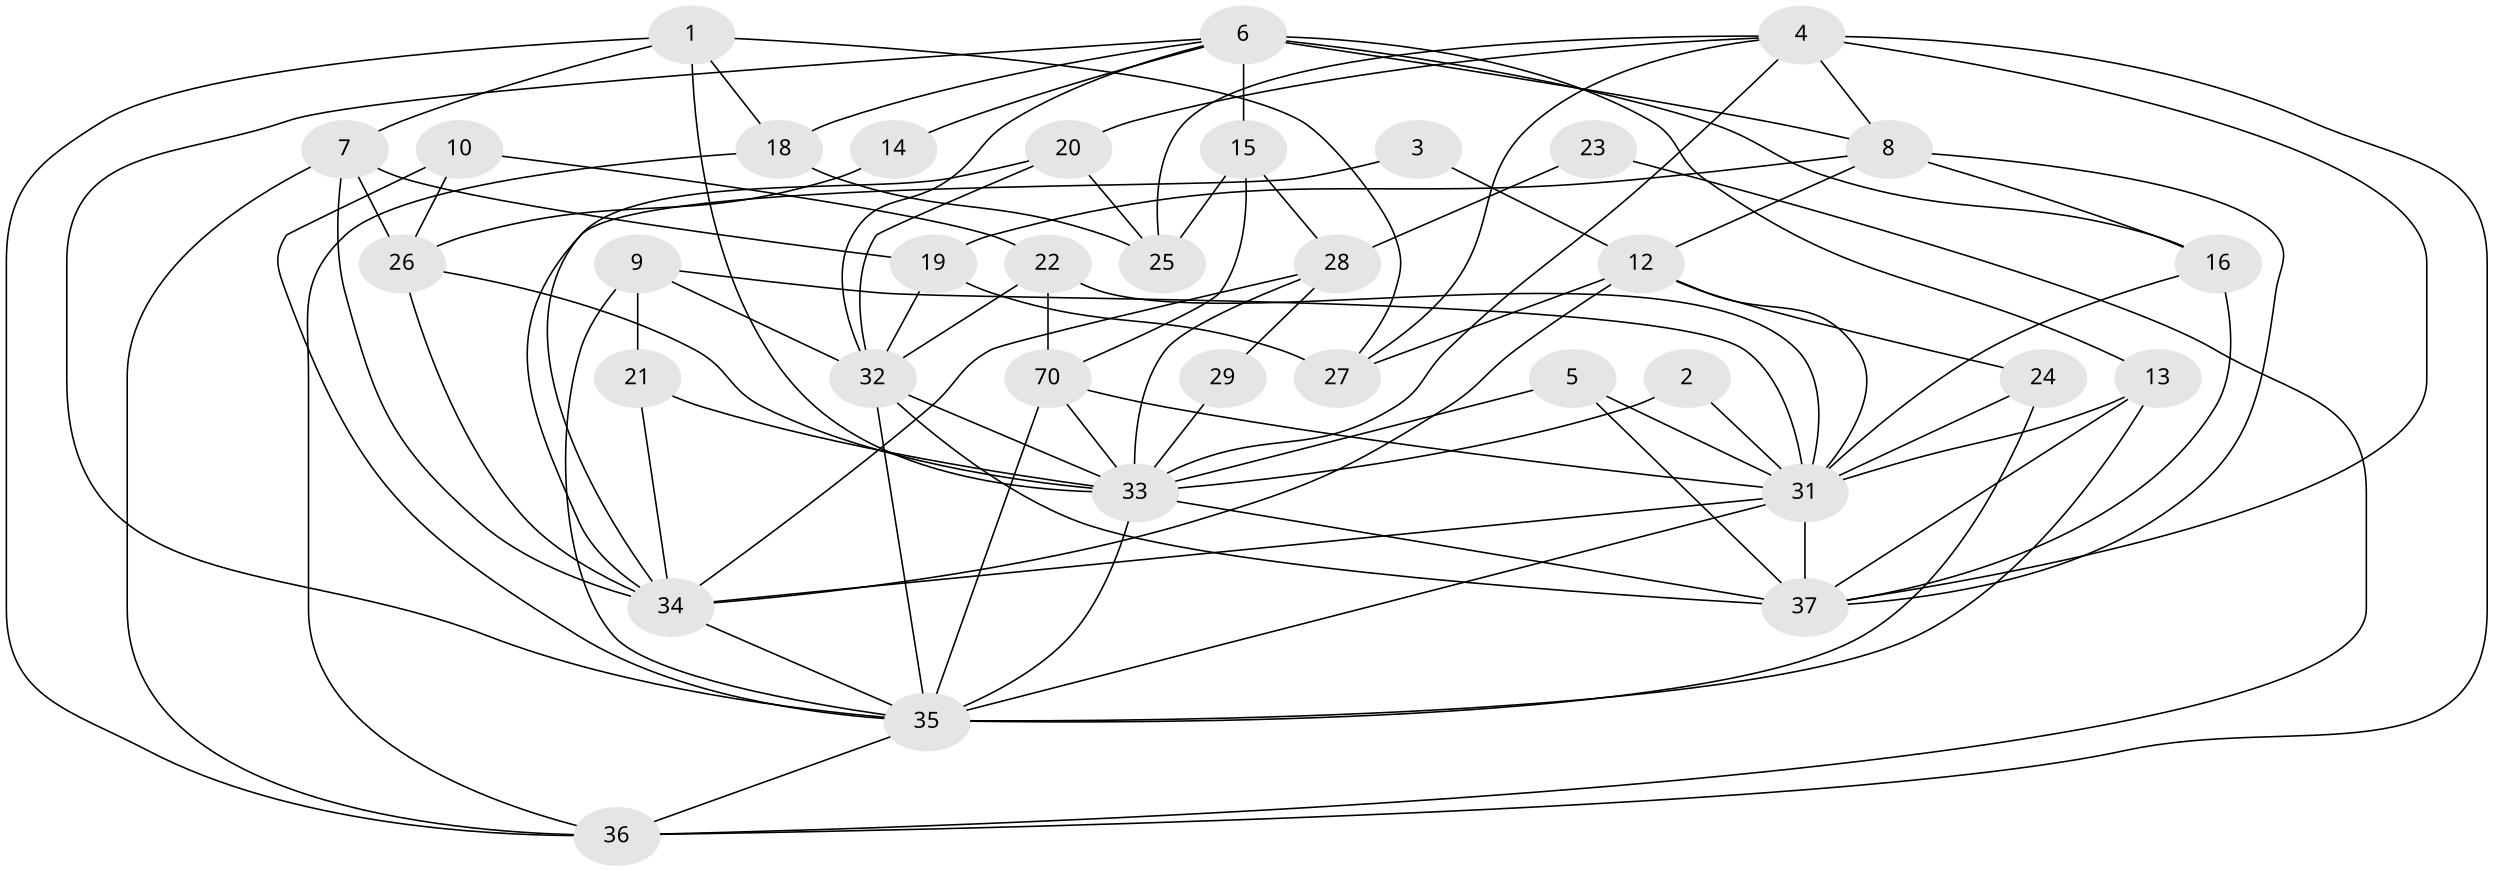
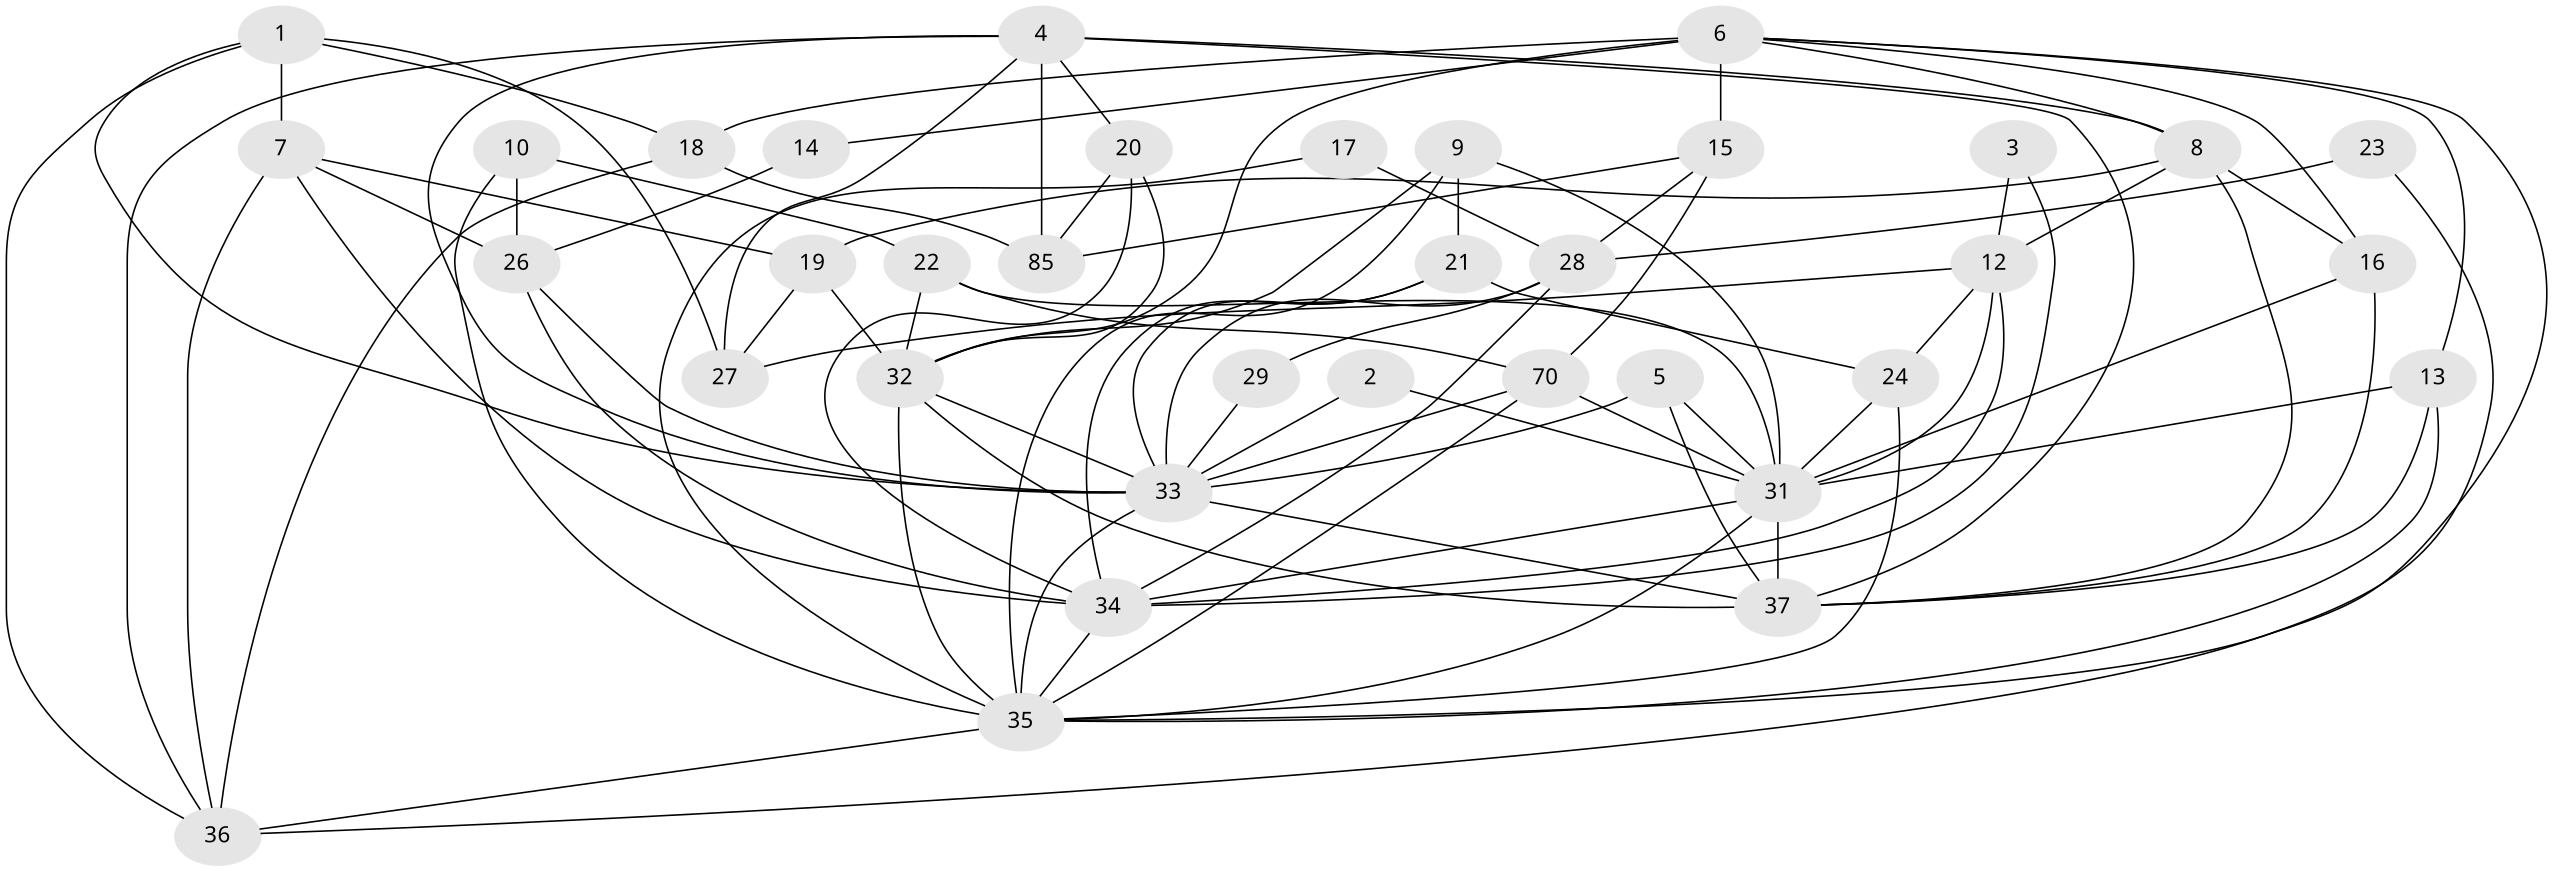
node "17": added
node "25": label "25" -> "85"
edge "21" -- "24": added
